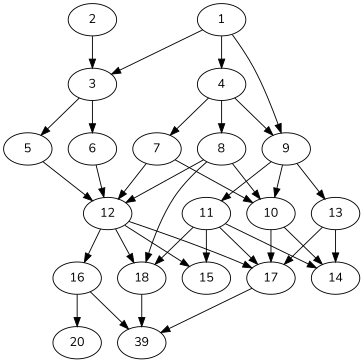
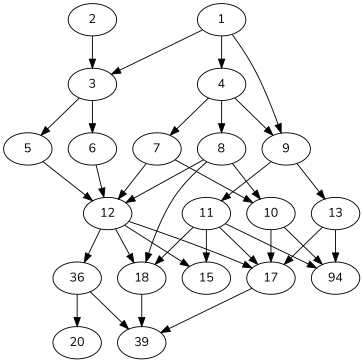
edge "9" -> "10": removed
node "16": label "16" -> "36"
node "14": label "14" -> "94"
